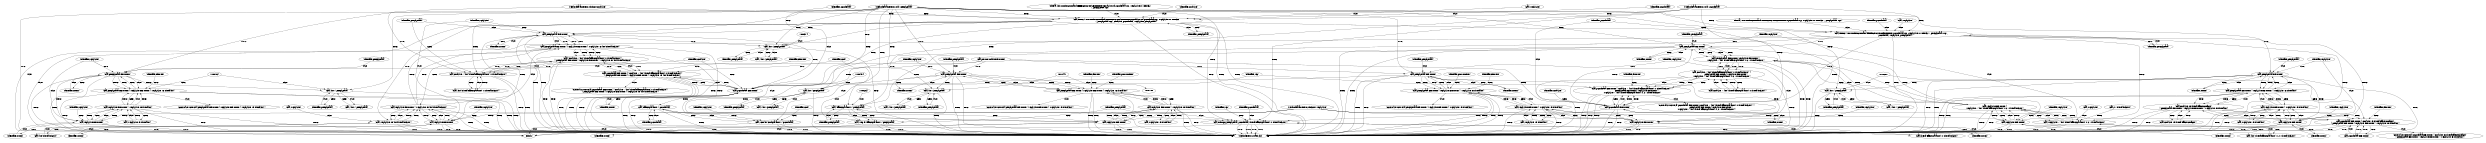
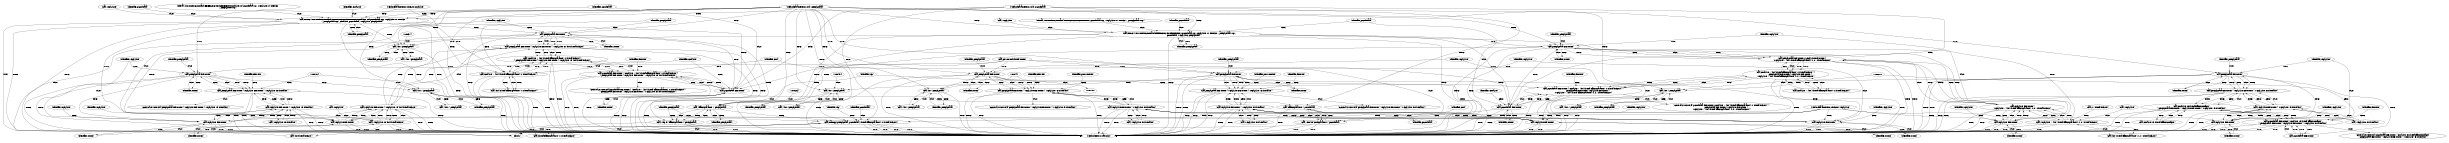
edge "(MethodParameterIn,void *pCmdData)" -> "(Call,(effect_param_t *) pCmdData)": added, label "DDG:"
